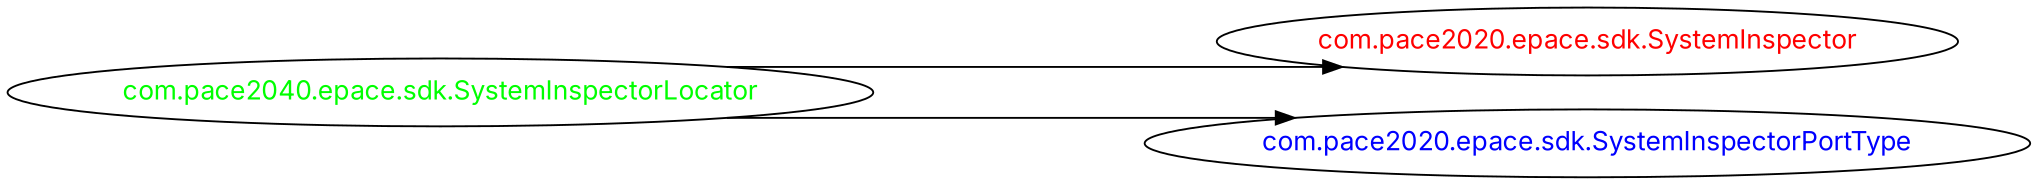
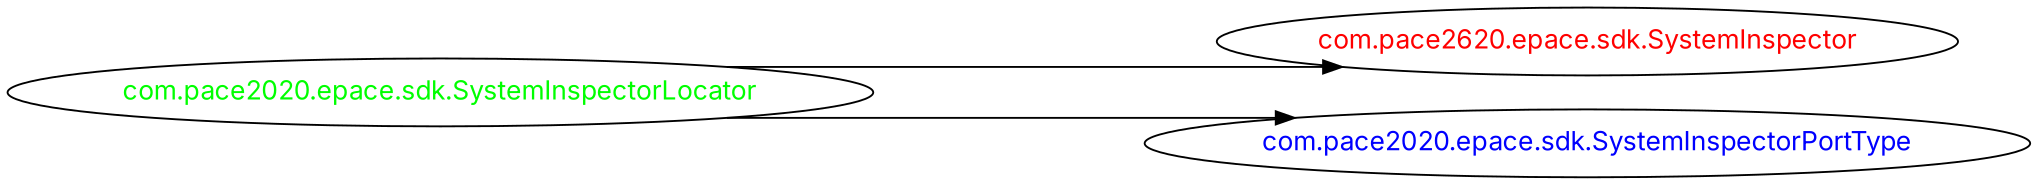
node "com.pace2020.epace.sdk.SystemInspector": label "com.pace2020.epace.sdk.SystemInspector" -> "com.pace2620.epace.sdk.SystemInspector"
node "com.pace2040.epace.sdk.SystemInspectorLocator": label "com.pace2040.epace.sdk.SystemInspectorLocator" -> "com.pace2020.epace.sdk.SystemInspectorLocator"
